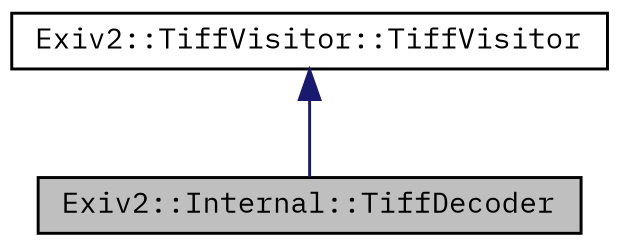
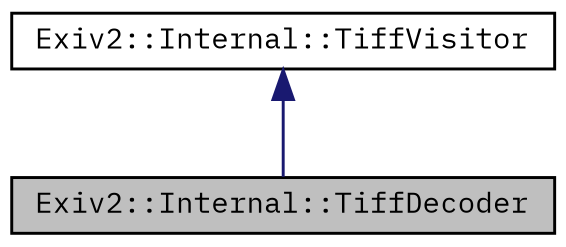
node "Exiv2::TiffVisitor::TiffVisitor": label "Exiv2::TiffVisitor::TiffVisitor" -> "Exiv2::Internal::TiffVisitor"
